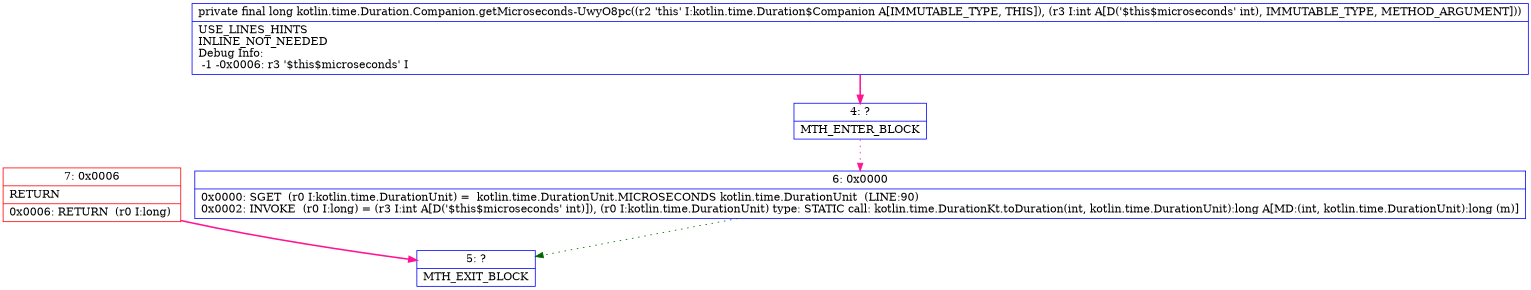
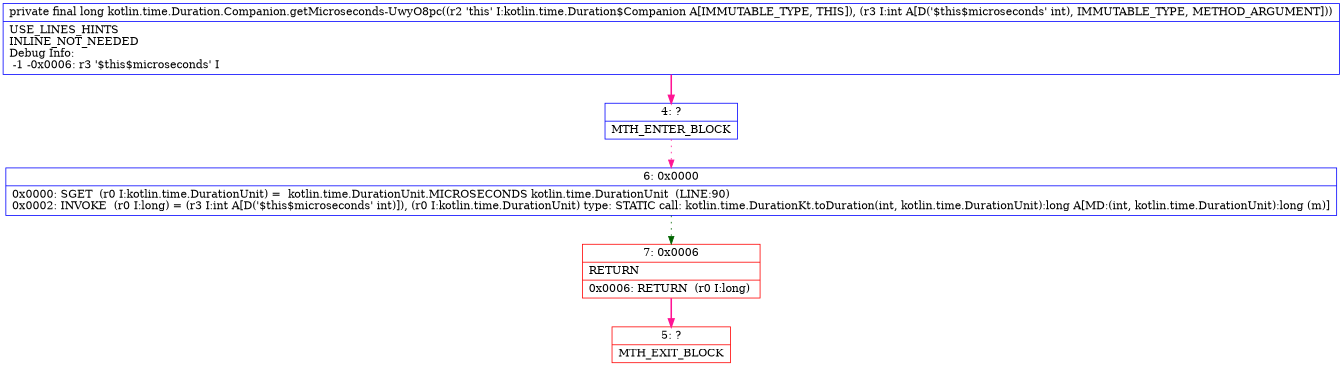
edge "6: 0x0000" -> "5: ?": now "6: 0x0000" -> "7: 0x0006"
node "5: ?": color blue -> red
